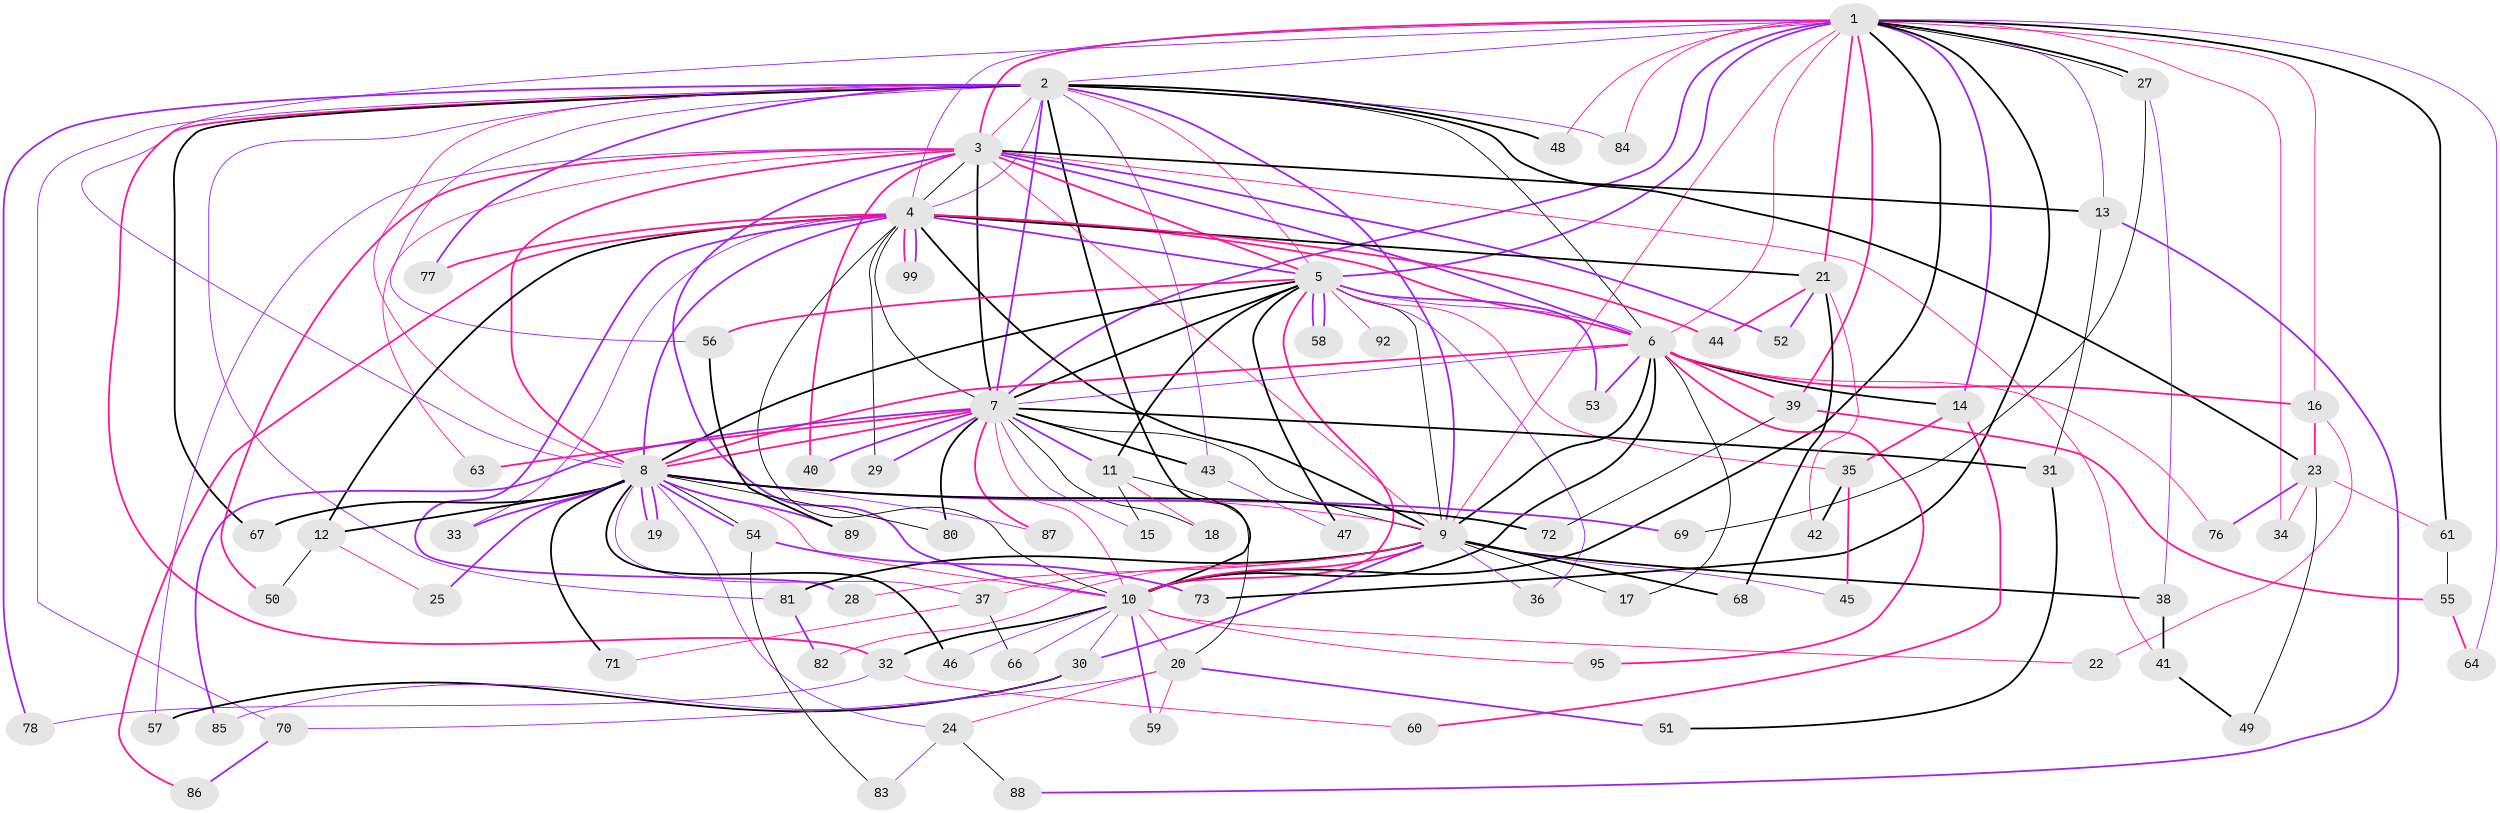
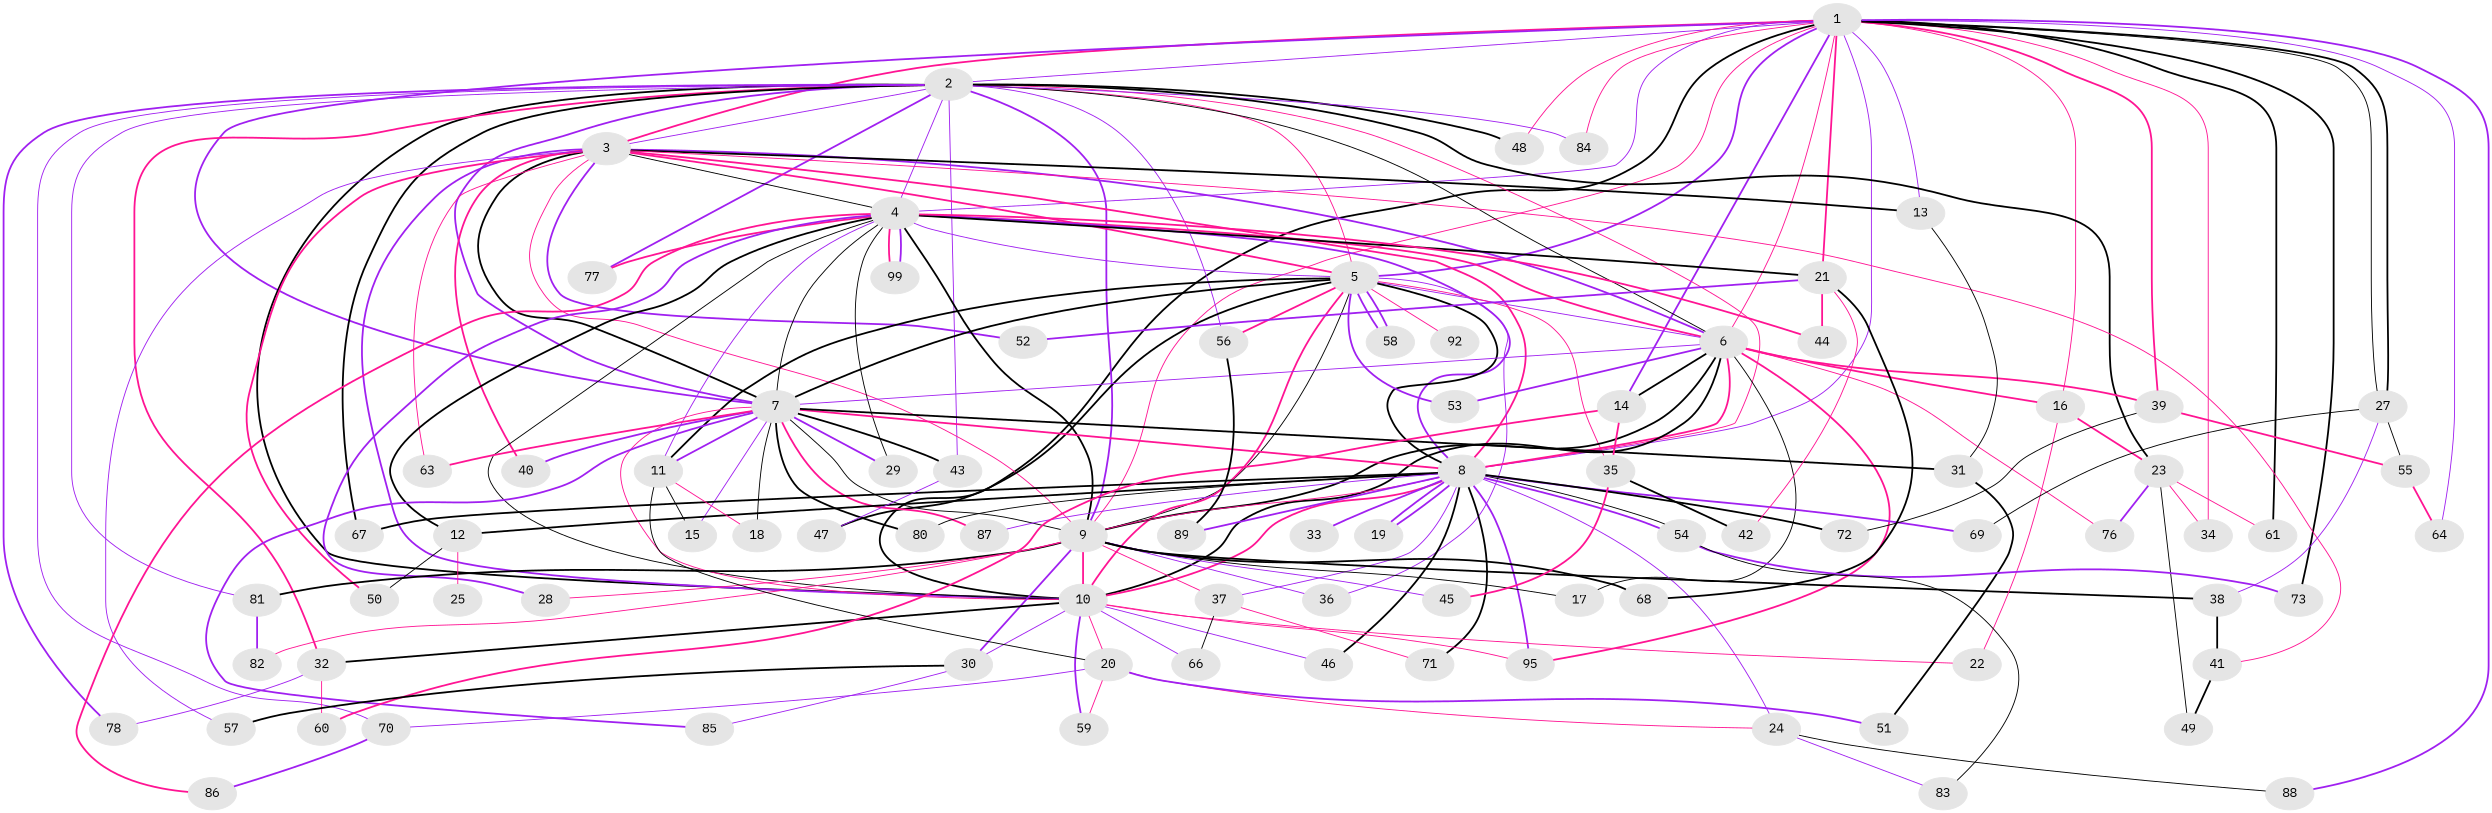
edge "2" -- "3": color deeppink -> purple
edge "4" -- "5": style bold -> solid
edge "4" -- "33": now "4" -- "11"
edge "8" -- "25": now "8" -- "95"
edge "61" -- "55": now "27" -- "55"
edge "8" -- "10": style solid -> bold
edge "13" -- "88": now "1" -- "88"
